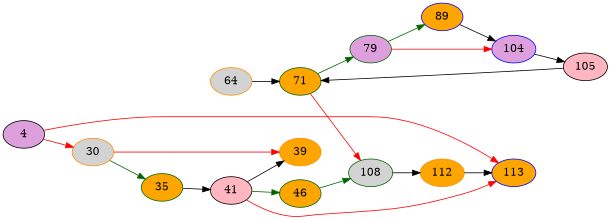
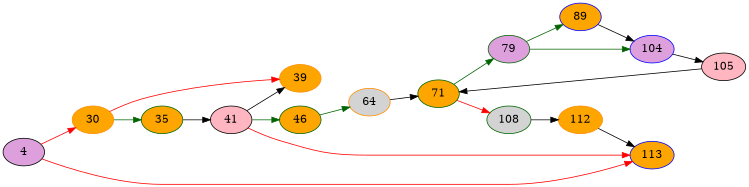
edge "79" -> "104": color red -> darkgreen
node "30": fillcolor lightgrey -> orange
edge "46" -> "108": now "46" -> "64"
